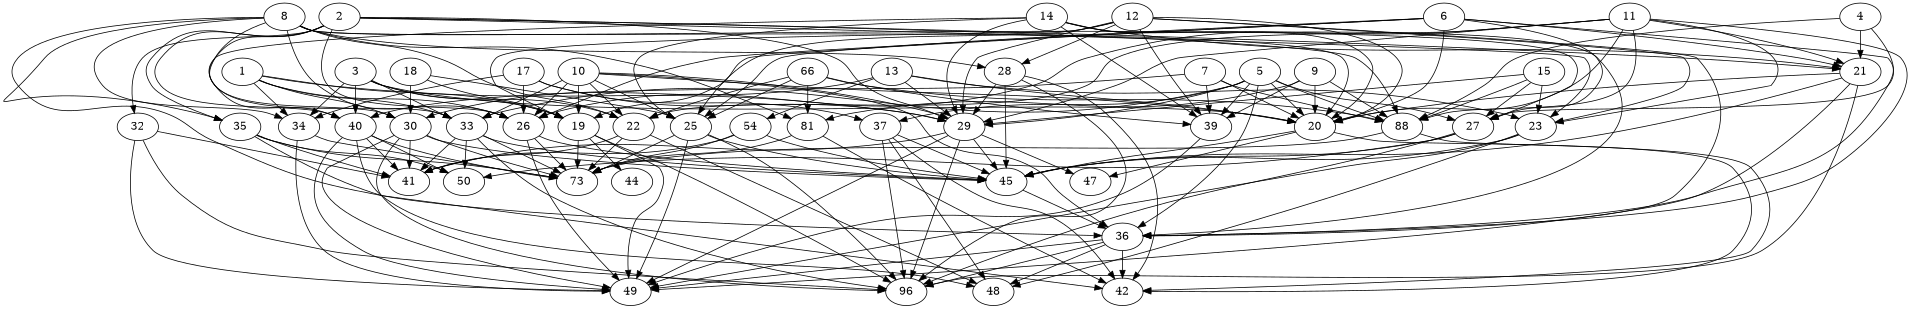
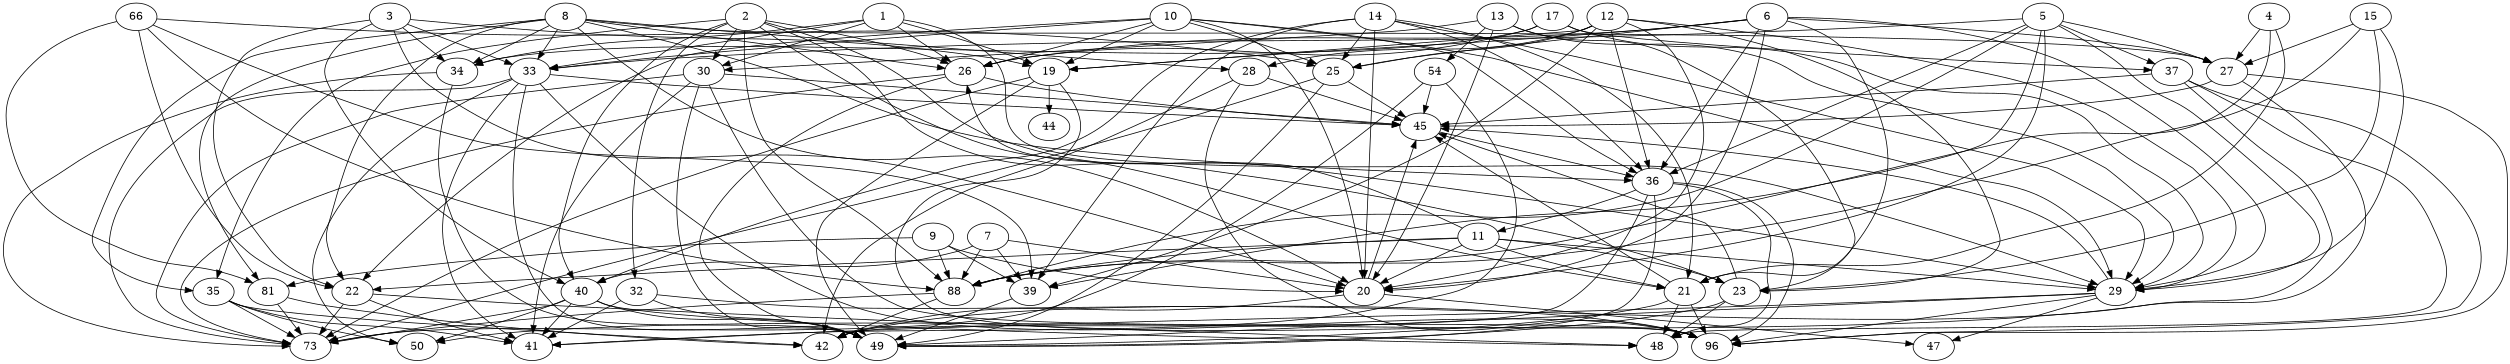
node "18": removed
edge "21" -> "20": now "21" -> "48"
edge "28" -> "29": now "6" -> "29"
edge "25" -> "96": removed
edge "11" -> "36": reversed
edge "33" -> "49": added
